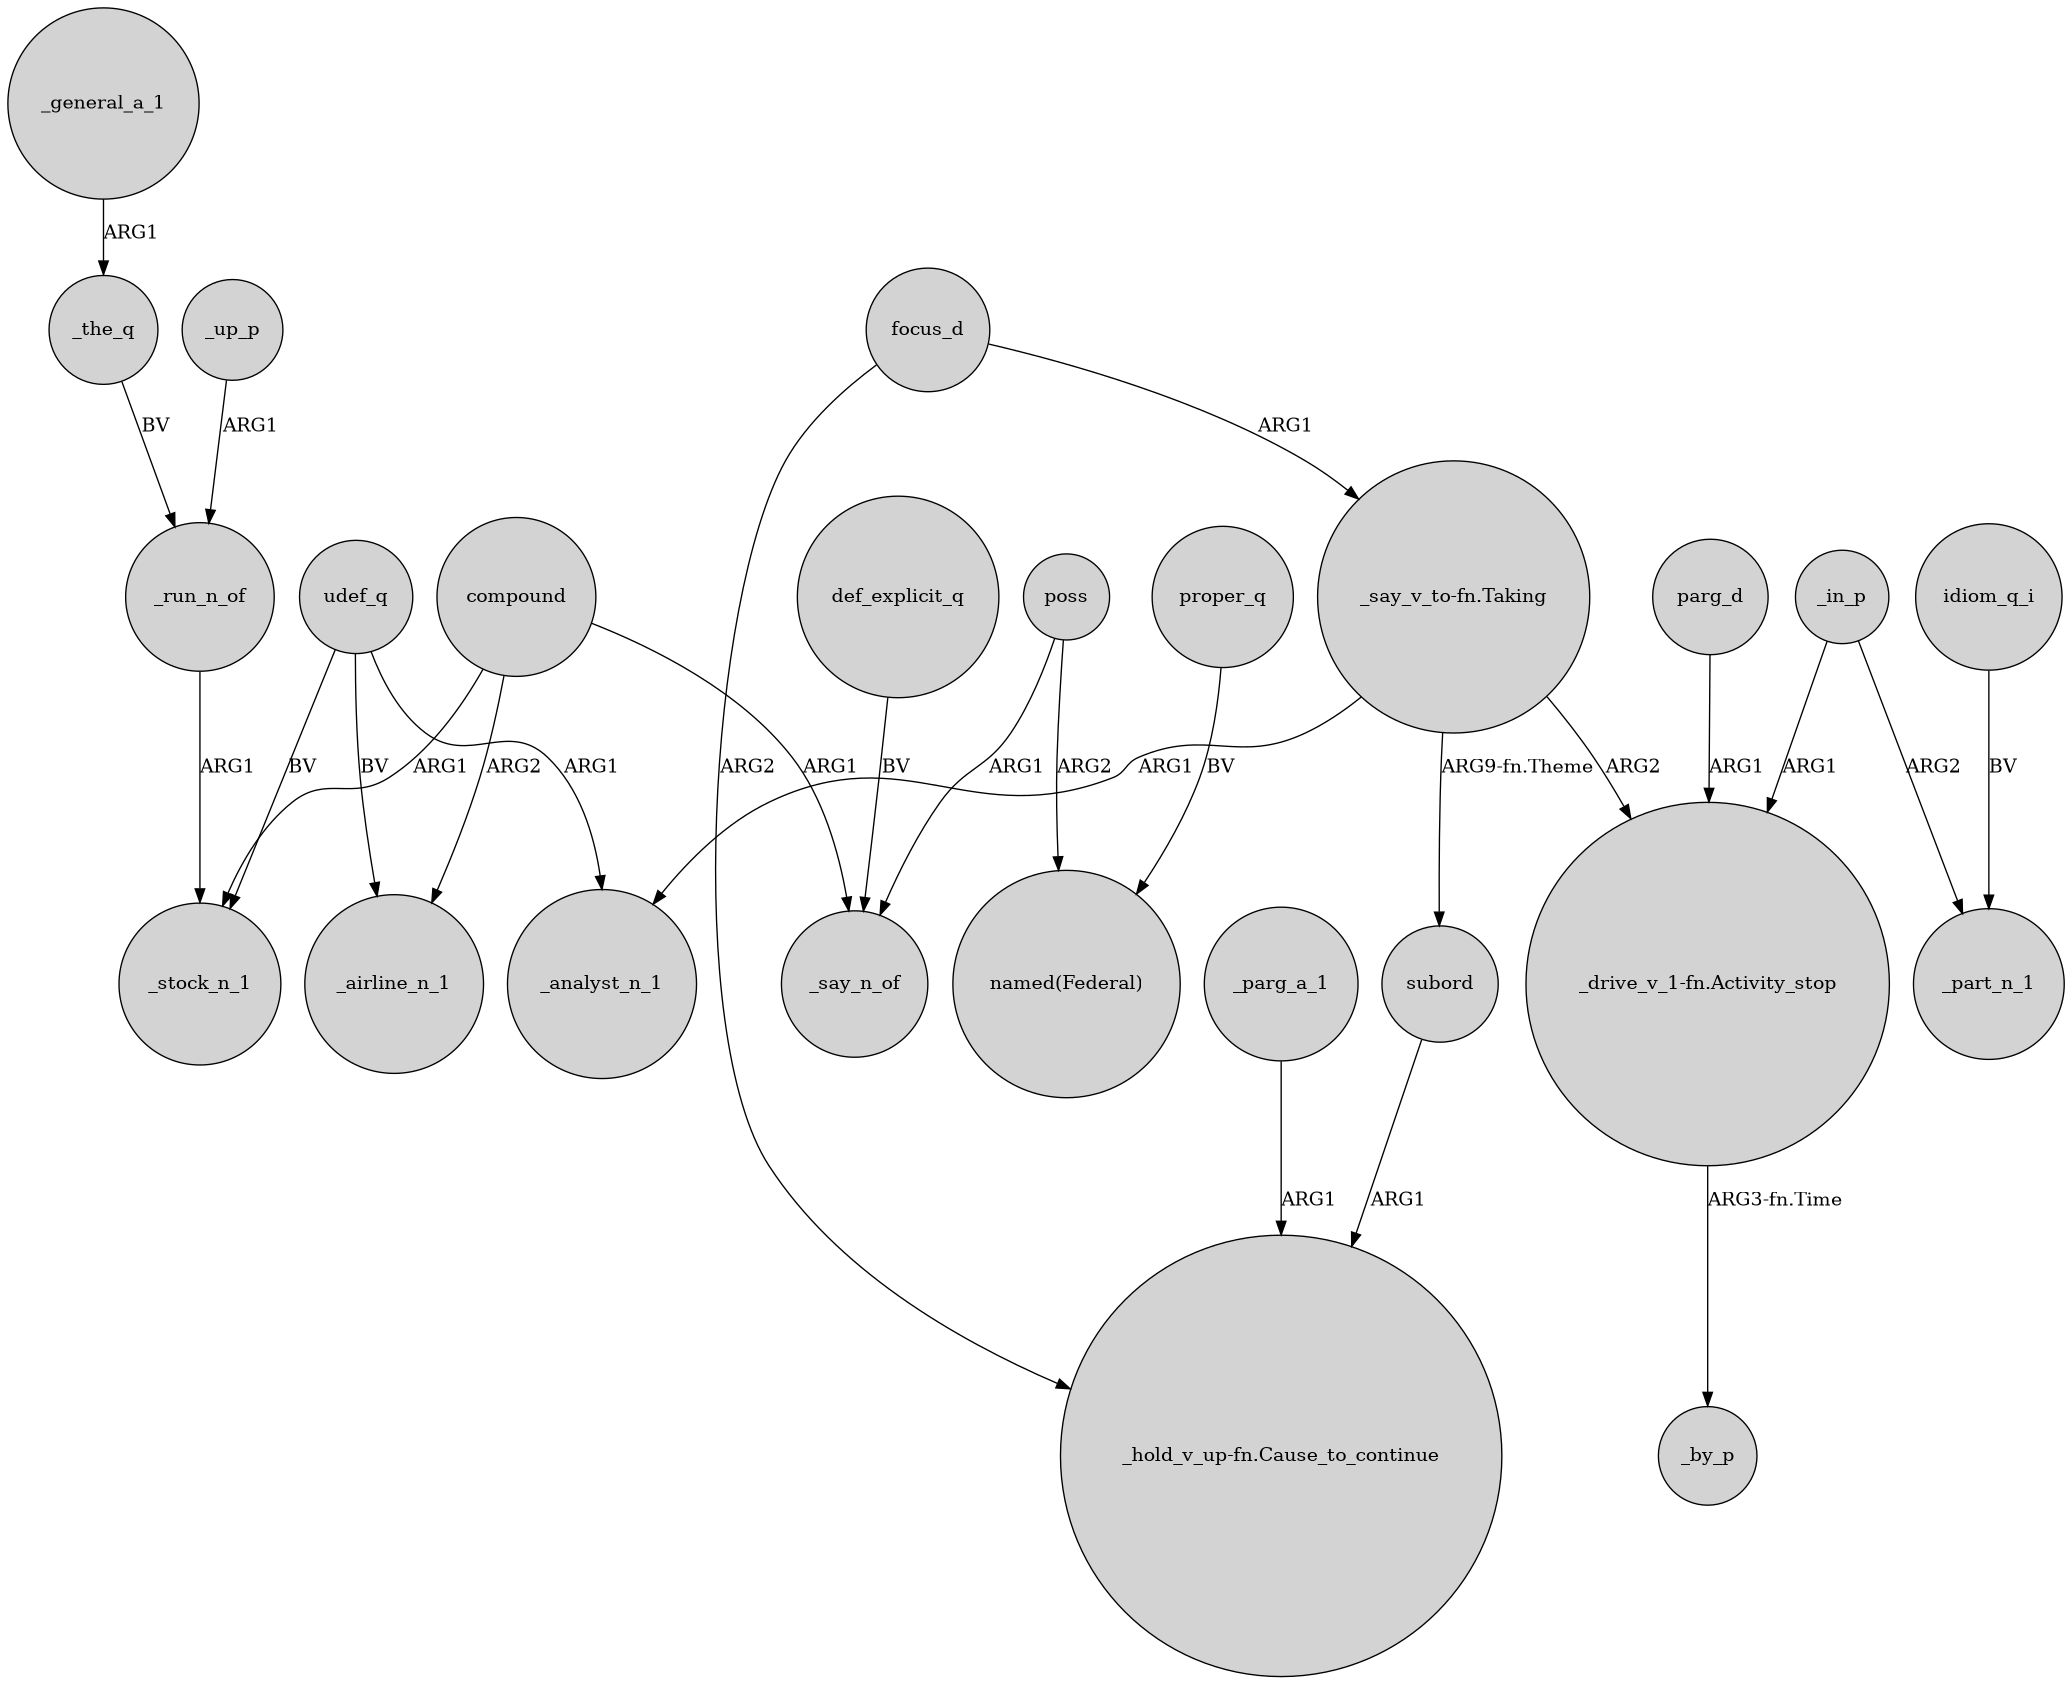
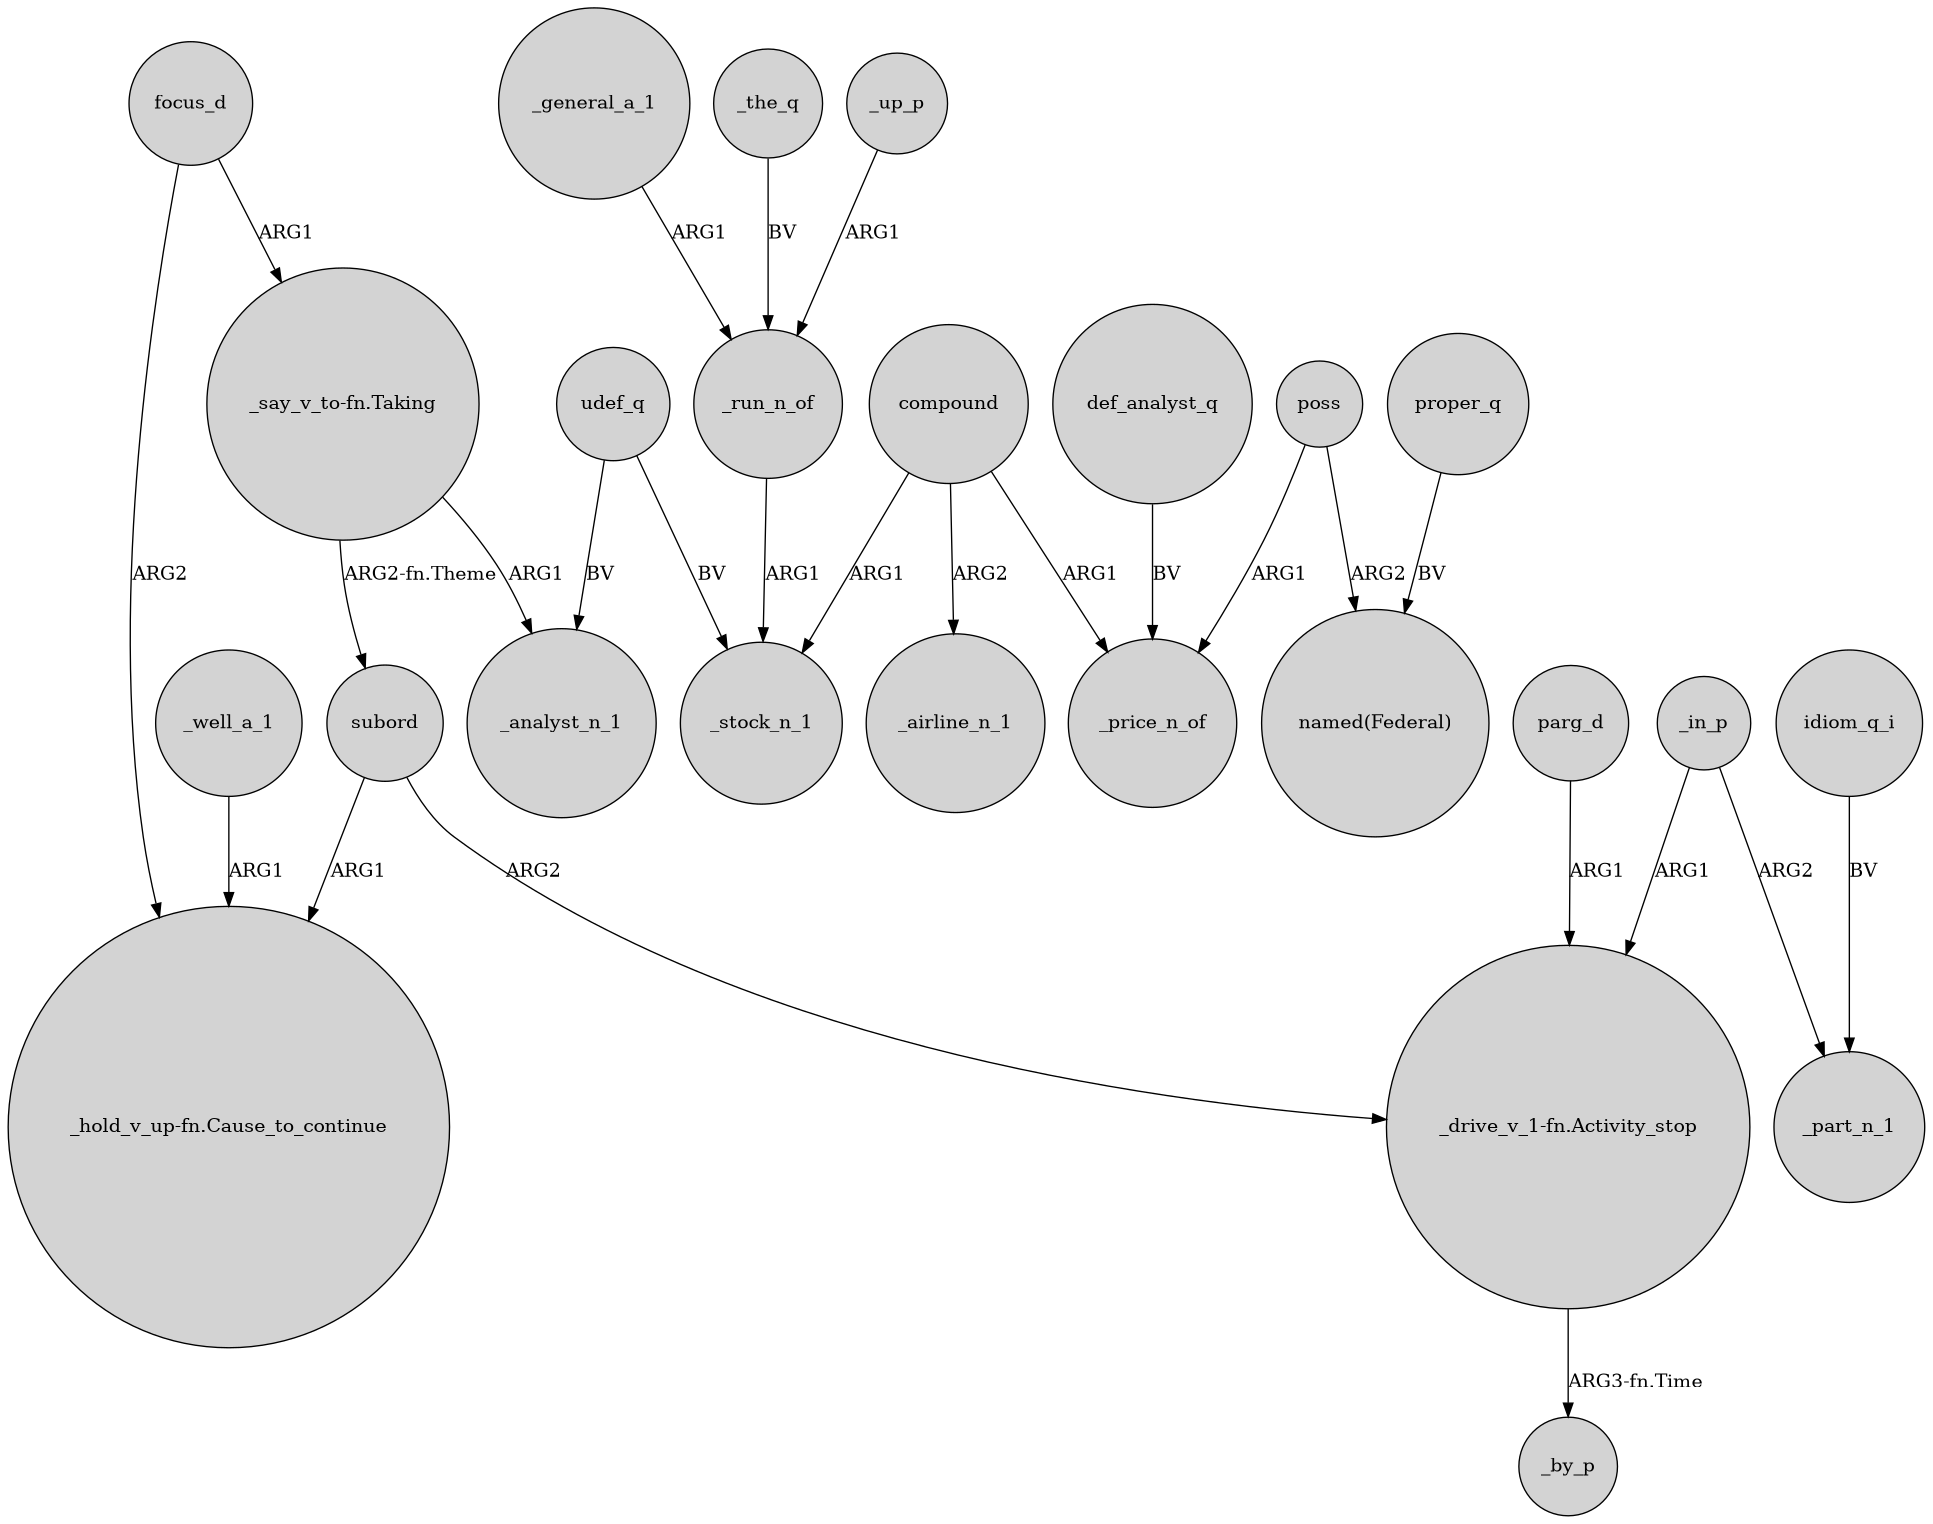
edge "_general_a_1" -> "_the_q": now "_general_a_1" -> "_run_n_of"
node "def_explicit_q": label "def_explicit_q" -> "def_analyst_q"
edge "_say_v_to-fn.Taking" -> "_drive_v_1-fn.Activity_stop": now "subord" -> "_drive_v_1-fn.Activity_stop"
edge "udef_q" -> "_analyst_n_1": label "ARG1" -> "BV"
edge "_say_v_to-fn.Taking" -> "subord": label "ARG9-fn.Theme" -> "ARG2-fn.Theme"
edge "udef_q" -> "_airline_n_1": removed, label "BV"
node "_say_n_of": label "_say_n_of" -> "_price_n_of"
node "_parg_a_1": label "_parg_a_1" -> "_well_a_1"
